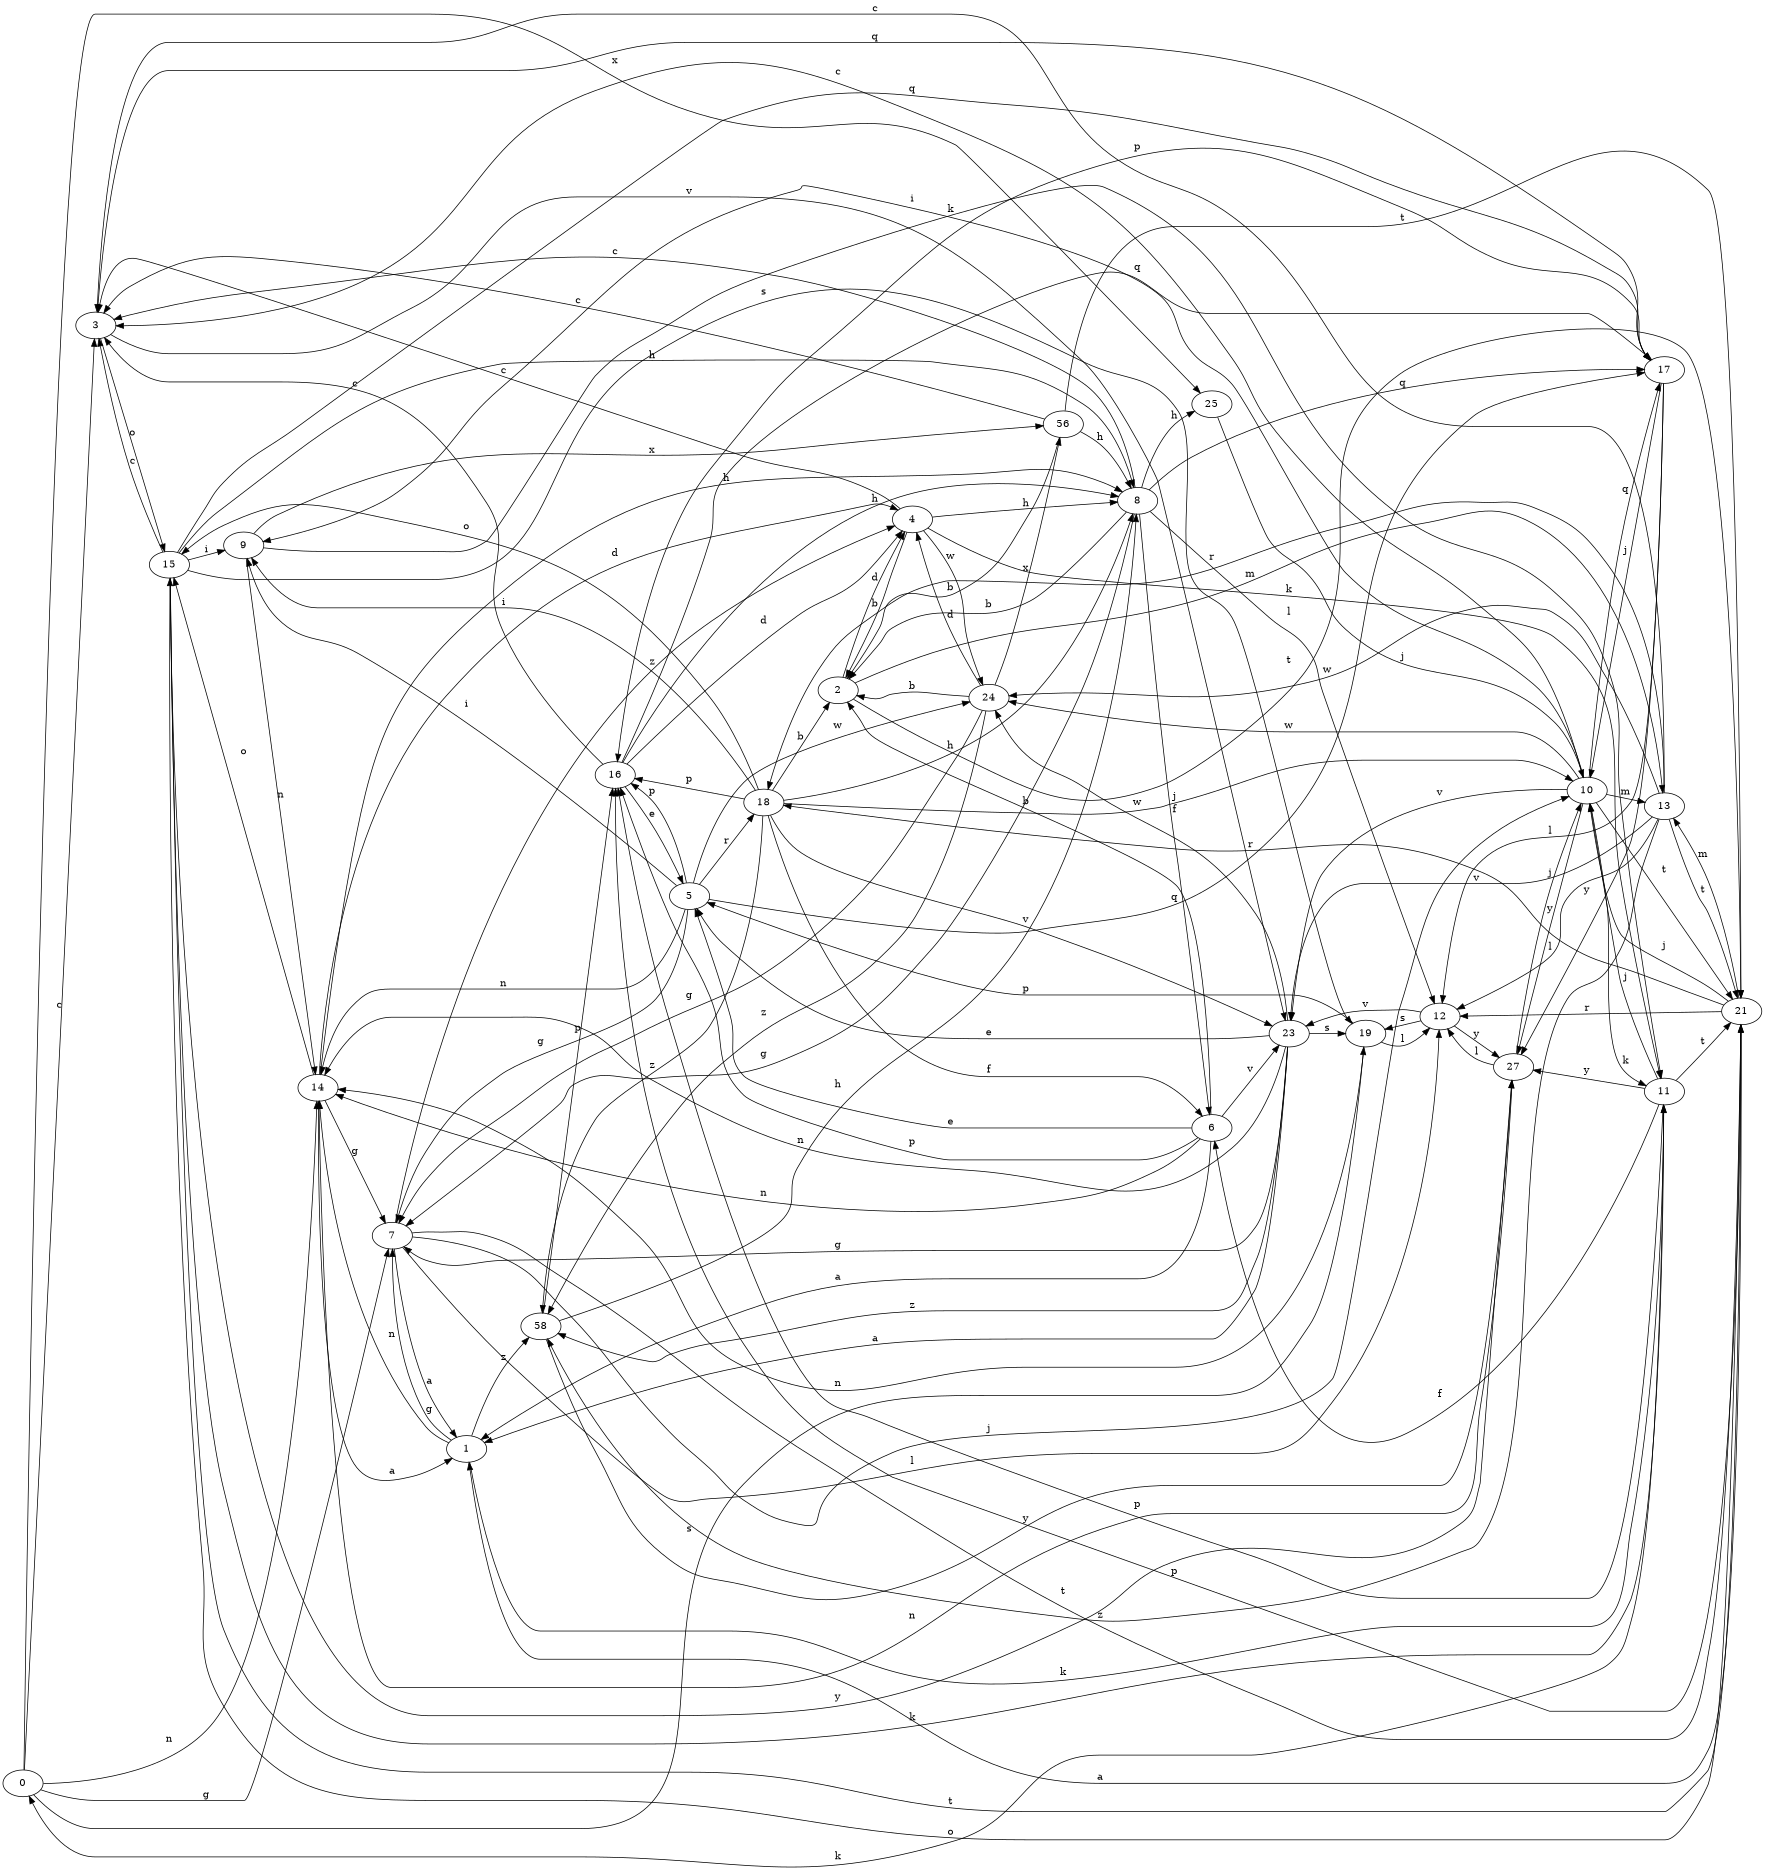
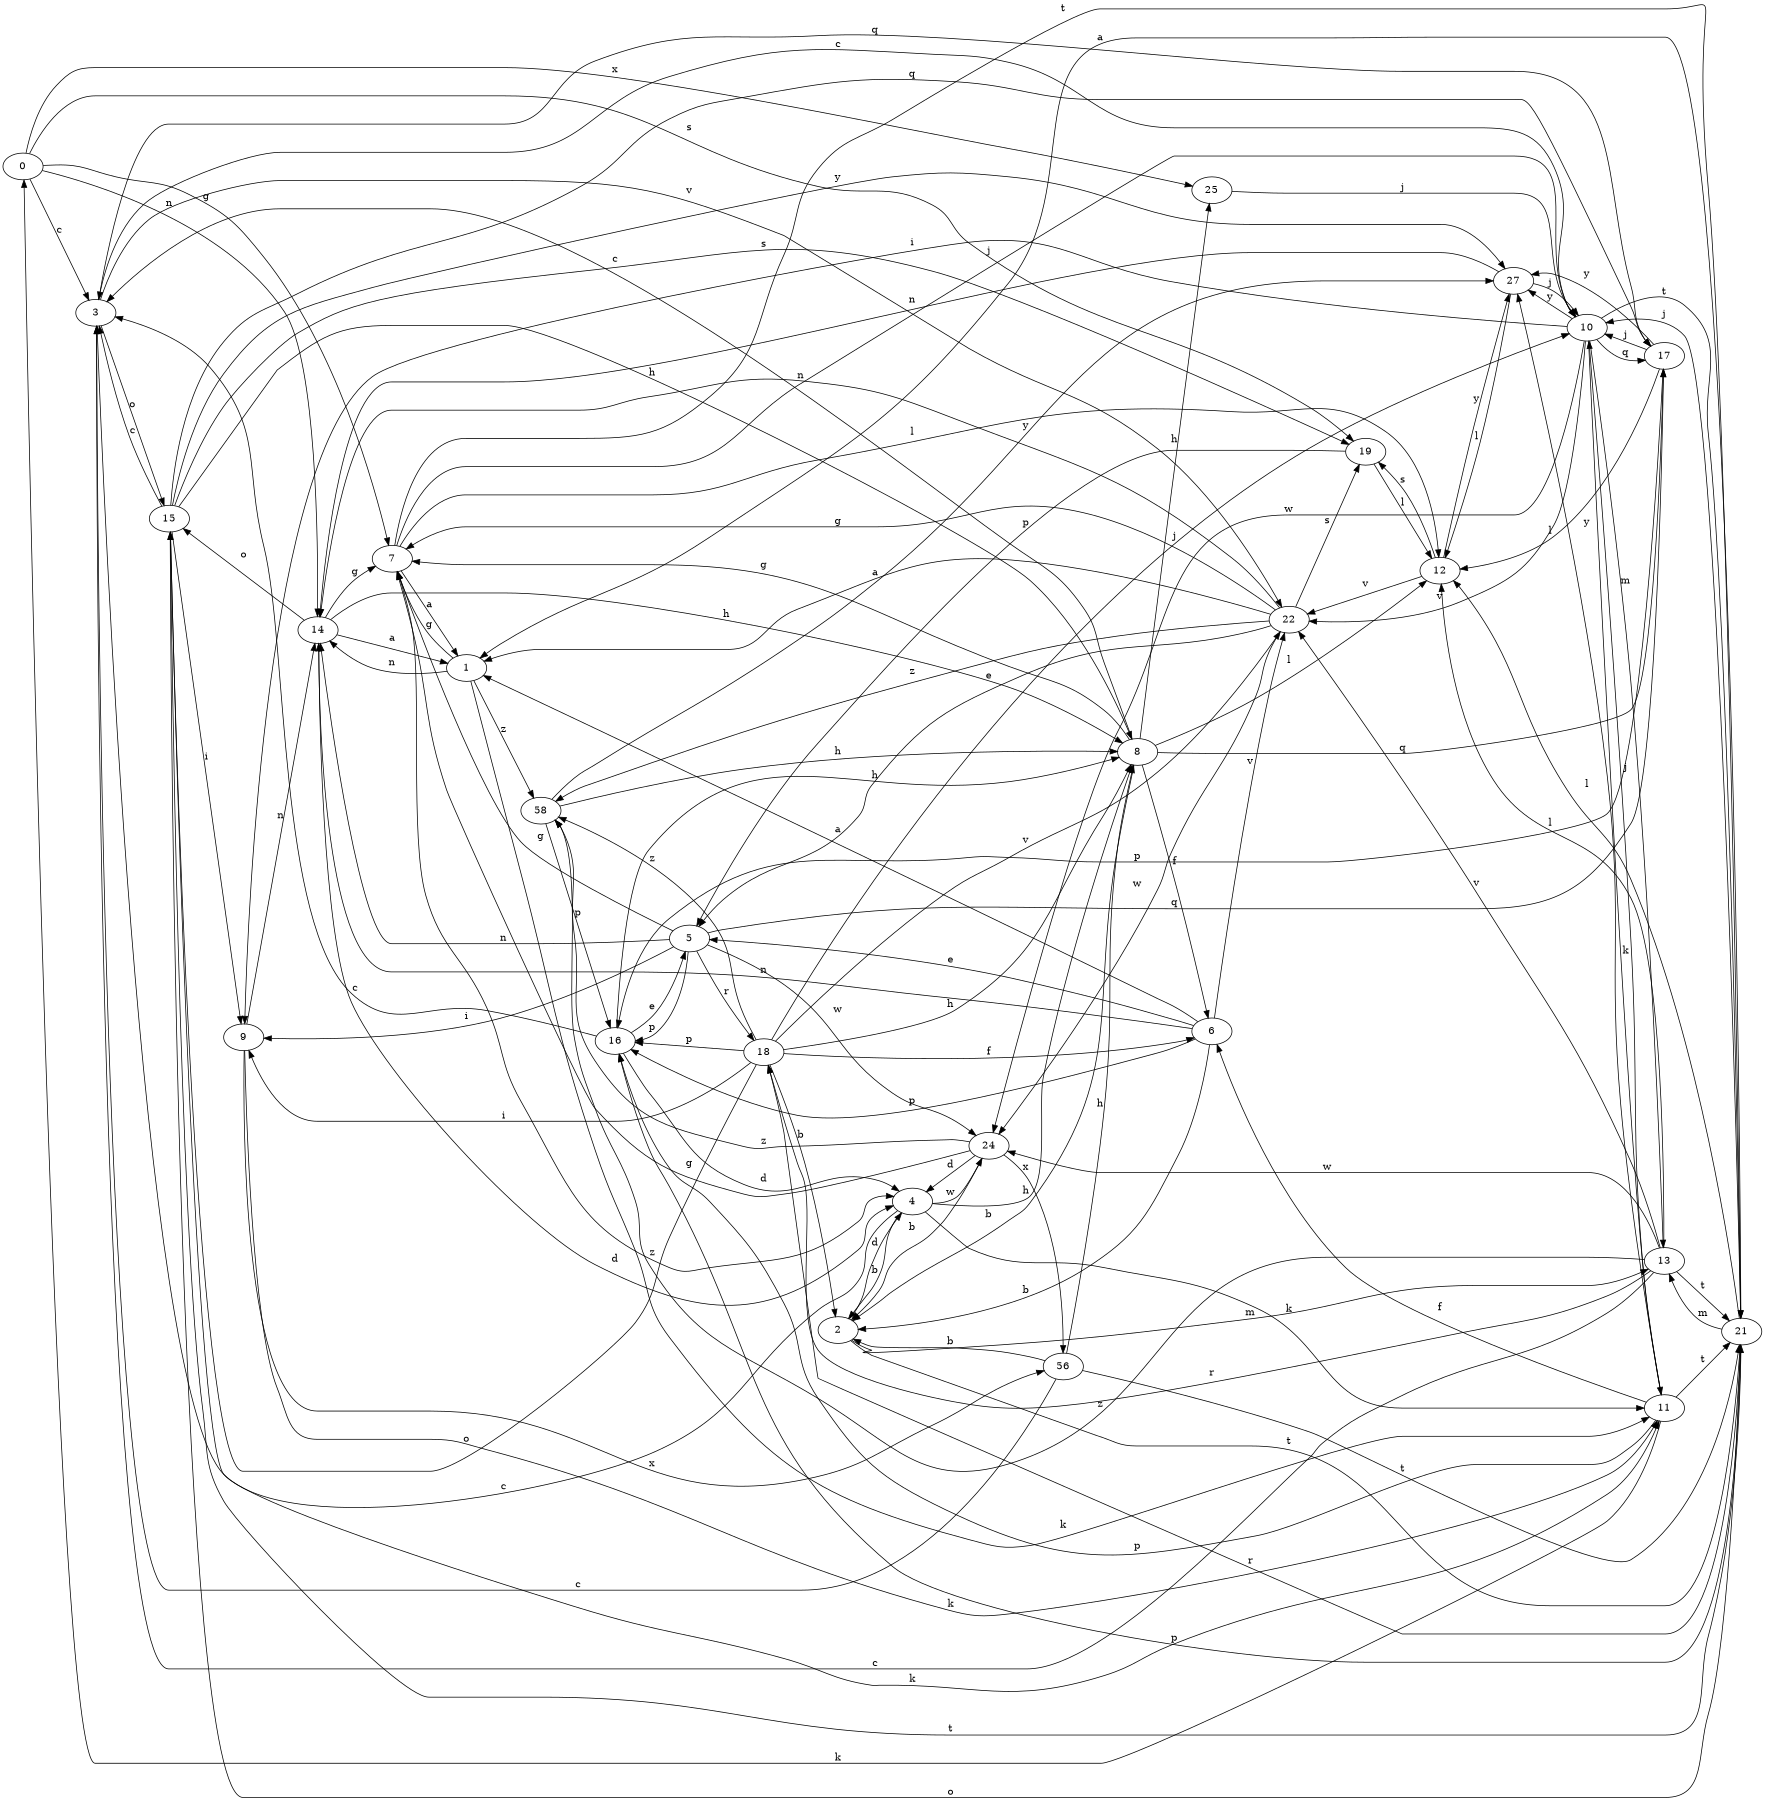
edge "16" -> "17": removed, label "q"
edge "21" -> "12": label "r" -> "l"
node "23": label "23" -> "22"
edge "19" -> "14": removed, label "n"
